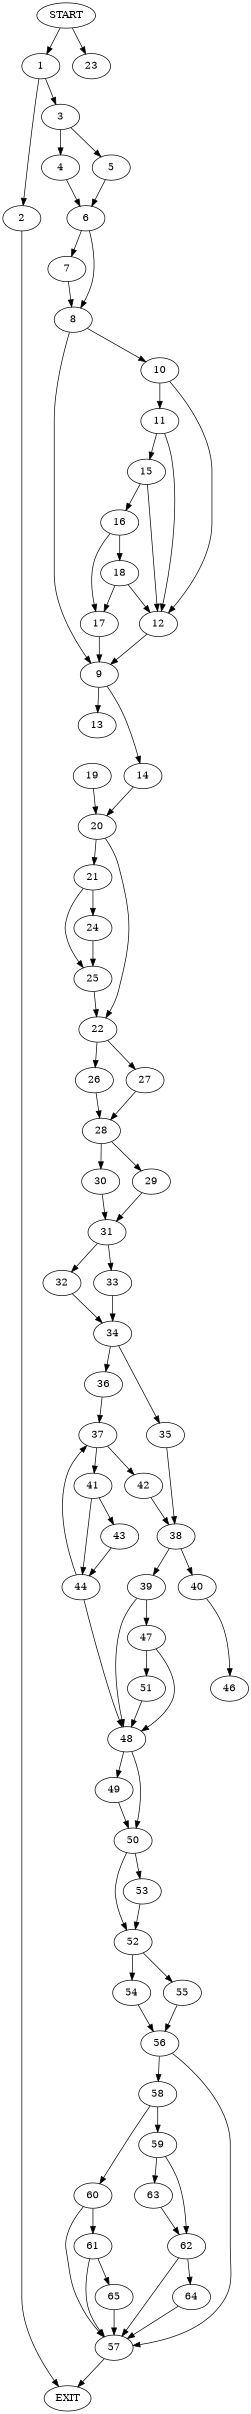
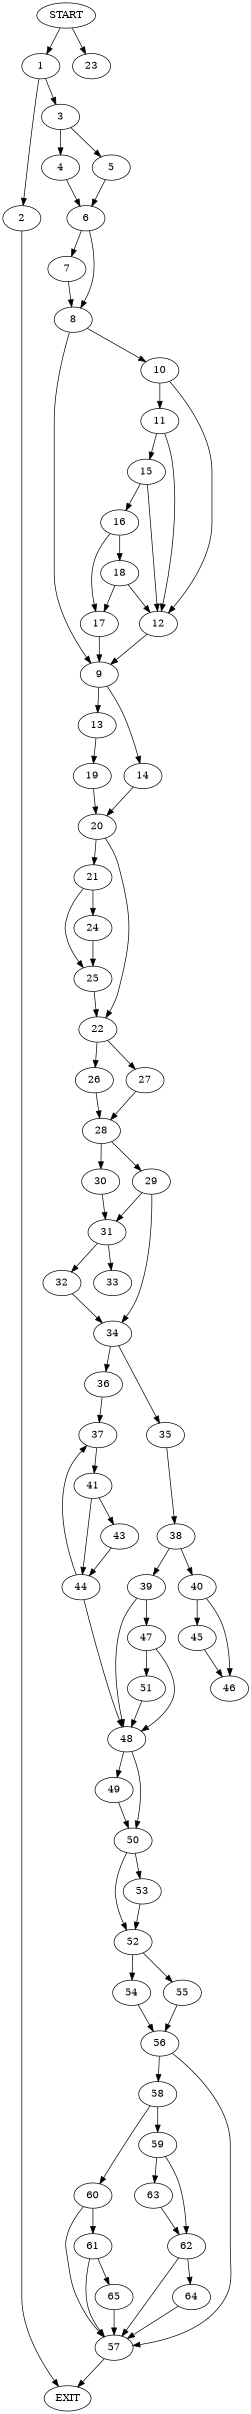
edge "13" -> "19": added
edge "33" -> "34": now "29" -> "34"
node "42": removed
node "45": added
